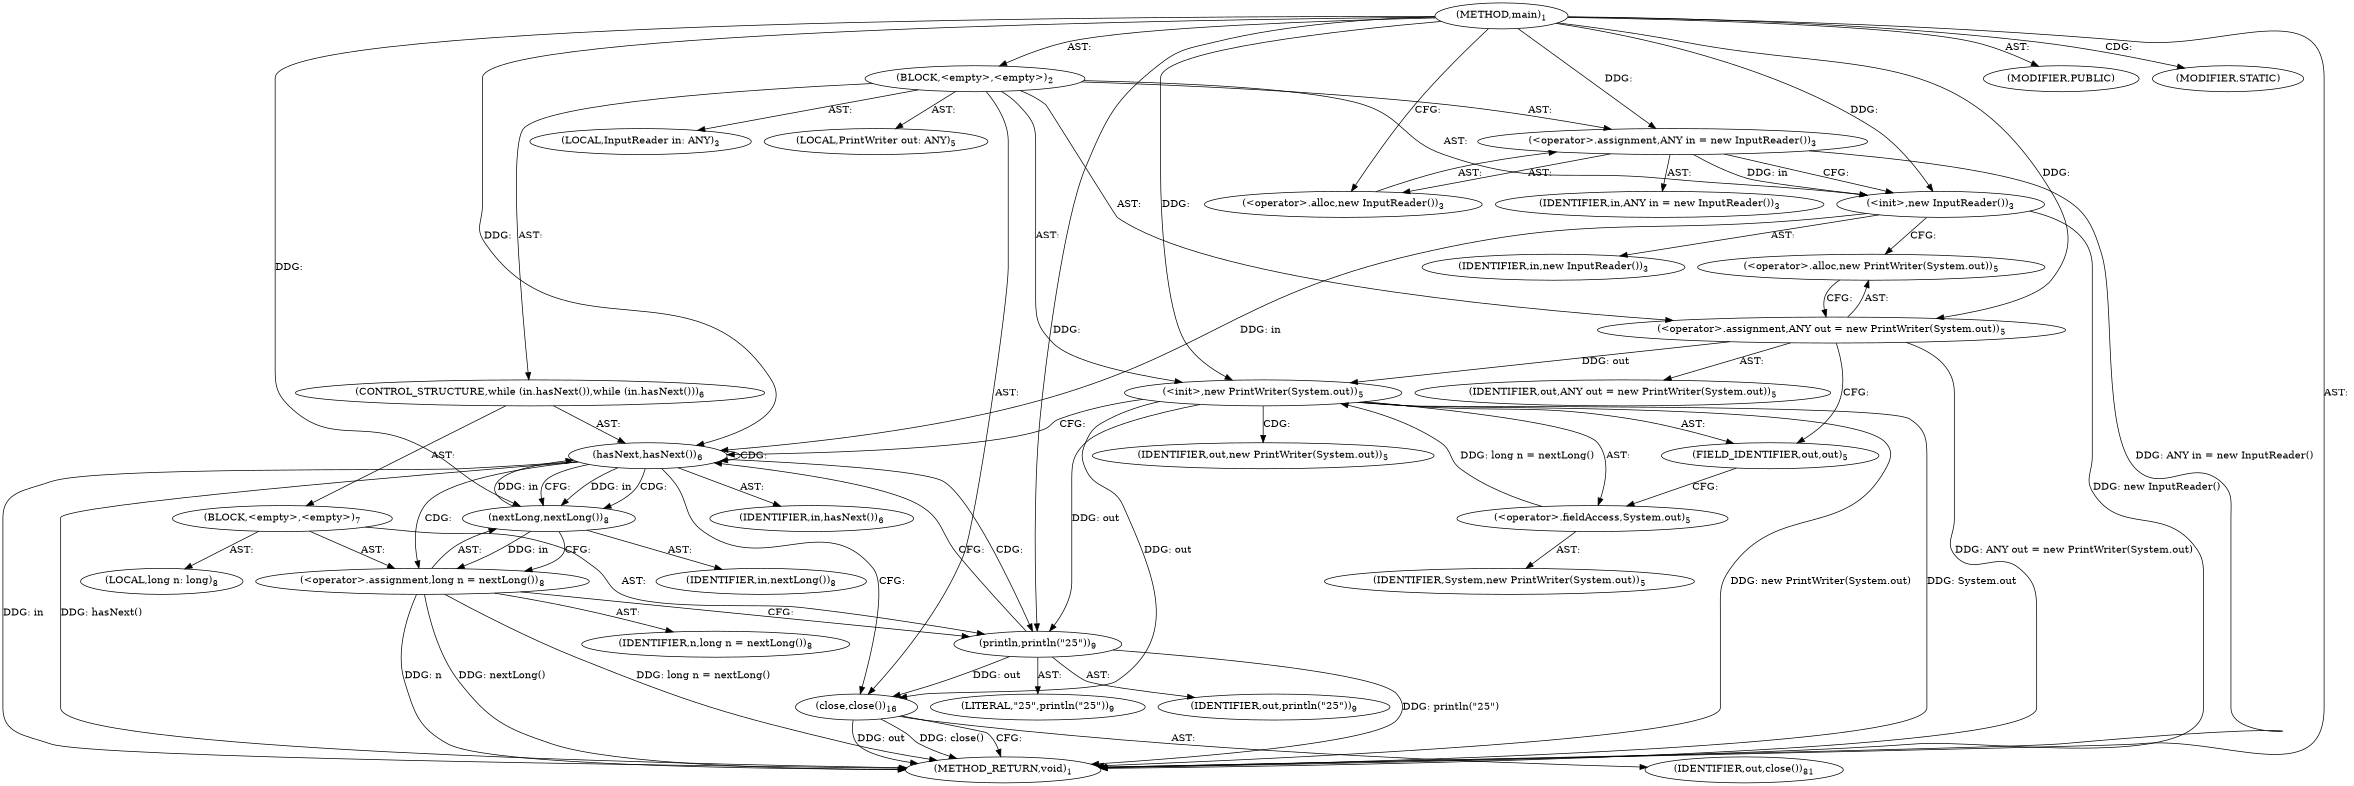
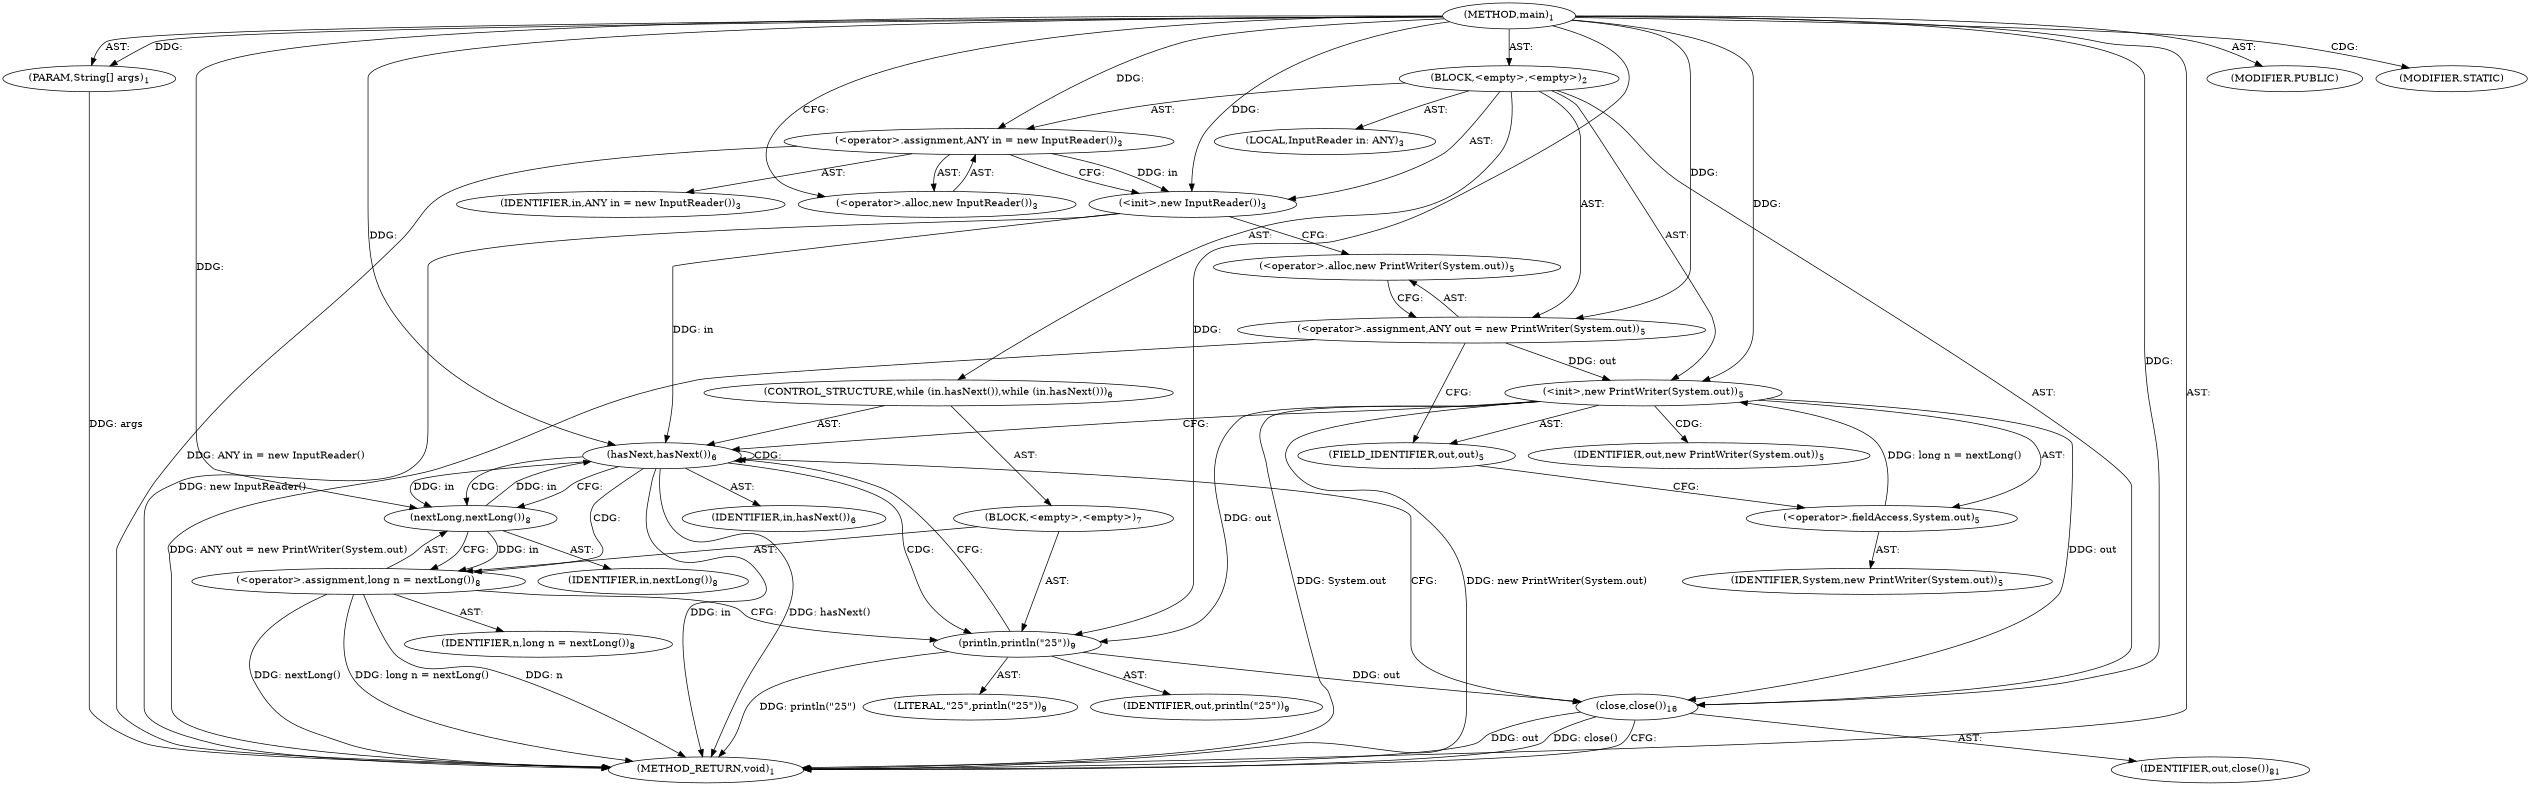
node "(PARAM,String[] args)": added
node "(LOCAL,PrintWriter out: ANY)": removed
node "(IDENTIFIER,in,new InputReader())": removed
edge "(METHOD,main)" -> "(close,close())": added, label "DDG:"
node "(IDENTIFIER,out,ANY out = new PrintWriter(System.out))": removed
node "(LOCAL,long n: long)": removed
